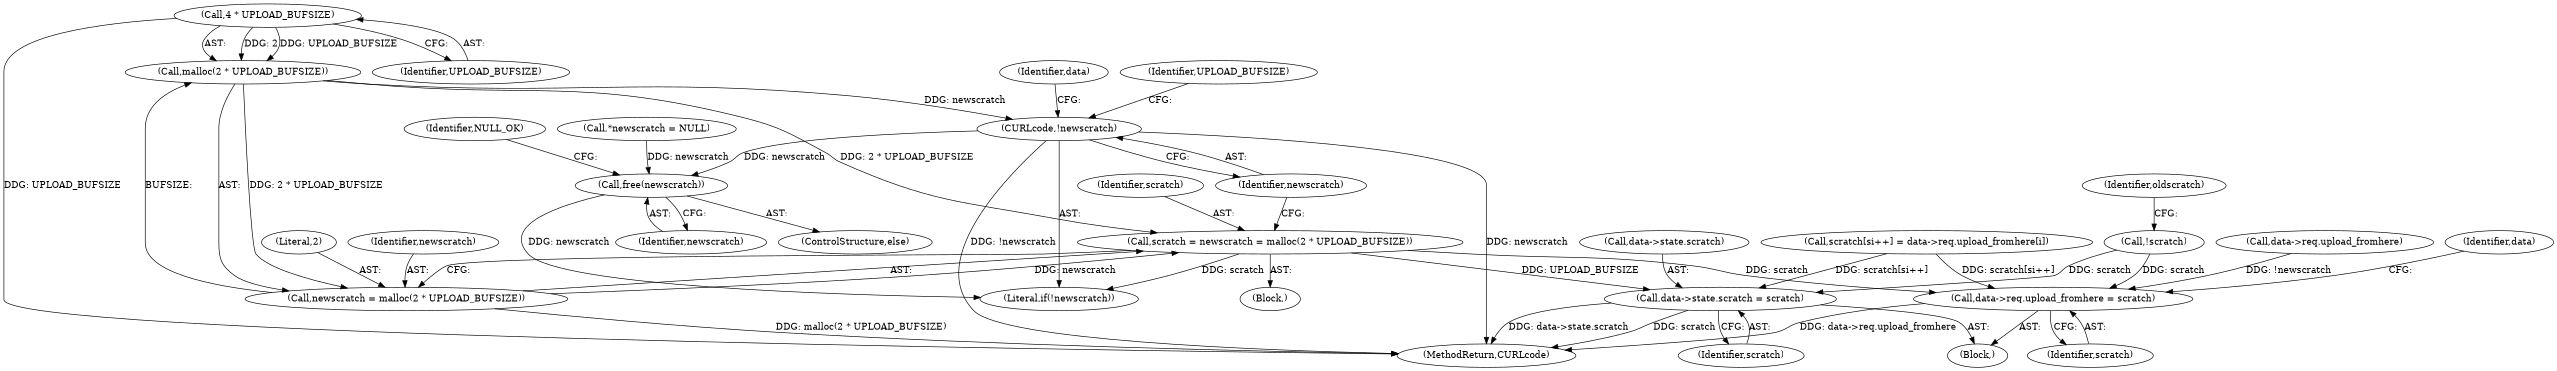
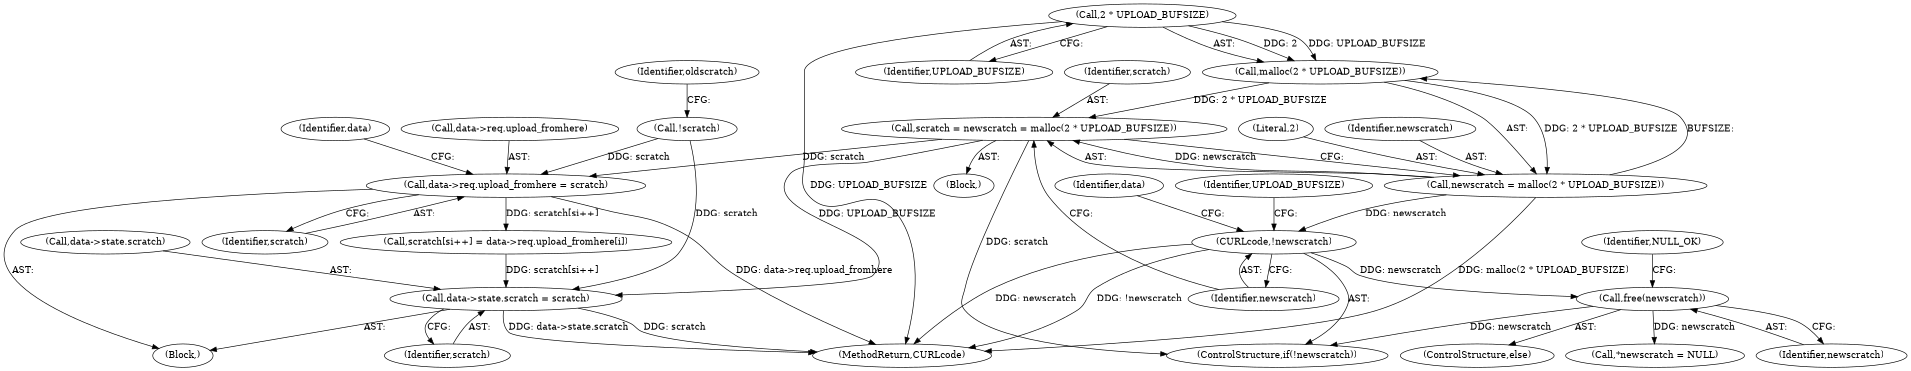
node "(Call,4 * UPLOAD_BUFSIZE)": label "(Call,4 * UPLOAD_BUFSIZE)" -> "(Call,2 * UPLOAD_BUFSIZE)"
edge "(Call,malloc(2 * UPLOAD_BUFSIZE))" -> "(CURLcode,!newscratch)": now "(Call,newscratch = malloc(2 * UPLOAD_BUFSIZE))" -> "(CURLcode,!newscratch)"
edge "(Call,*newscratch = NULL)" -> "(Call,free(newscratch))": reversed
edge "(Call,data->req.upload_fromhere)" -> "(Call,data->req.upload_fromhere = scratch)": label "DDG: !newscratch" -> "AST: "
edge "(Call,scratch[si++] = data->req.upload_fromhere[i])" -> "(Call,data->req.upload_fromhere = scratch)": reversed
node "(Literal,if(!newscratch))": label "(Literal,if(!newscratch))" -> "(ControlStructure,if(!newscratch))"
